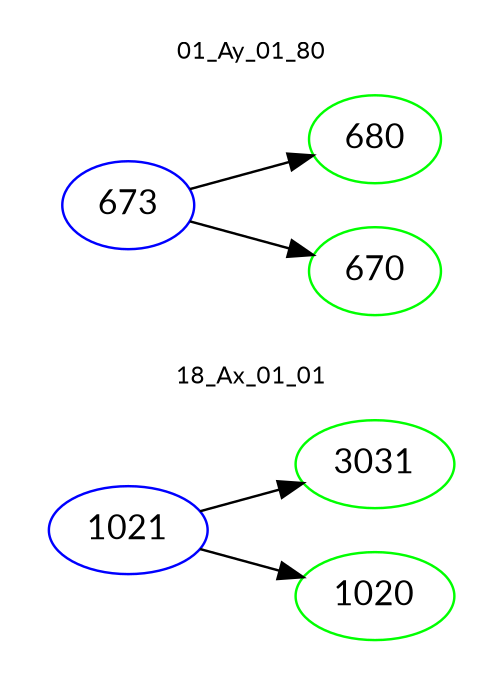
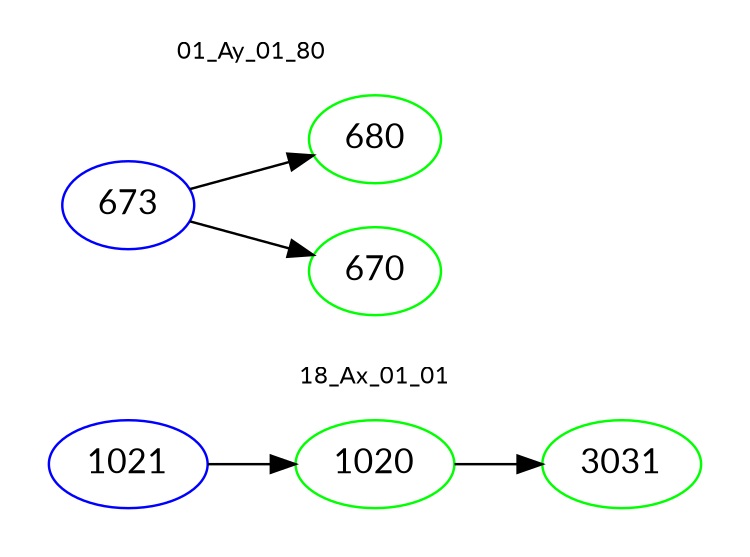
edge "1021" -> "3031": now "1020" -> "3031"
